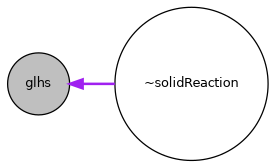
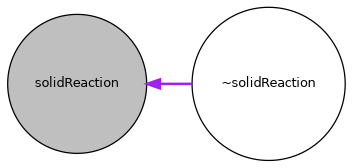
node "glhs": label "glhs" -> "solidReaction"
